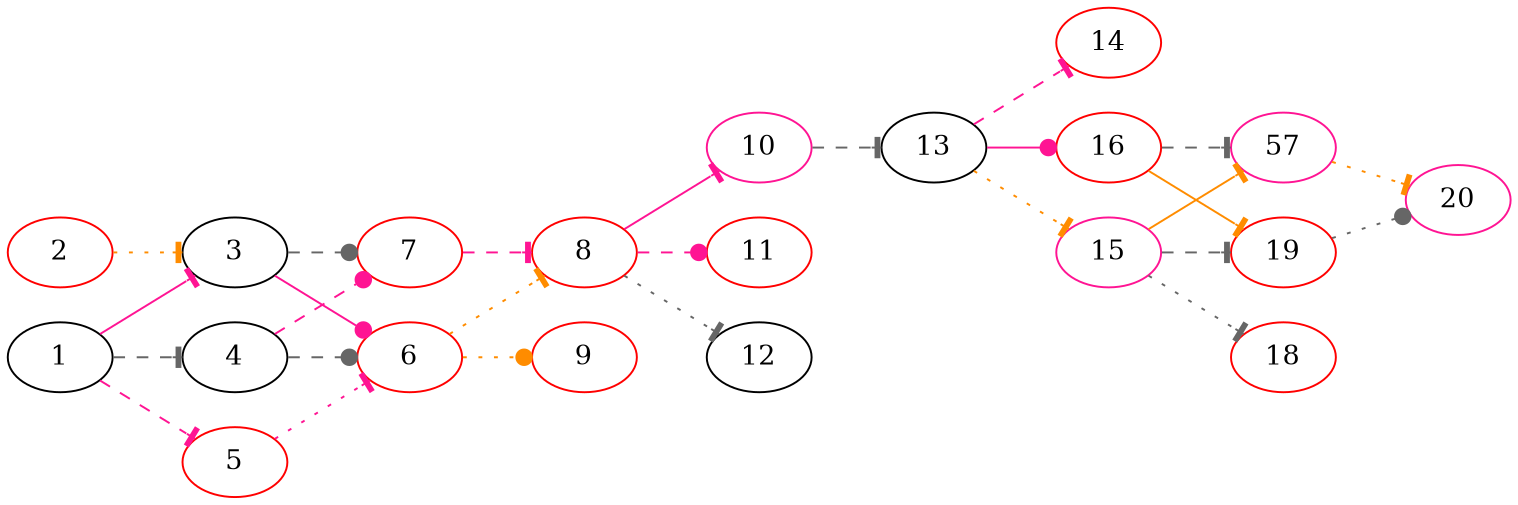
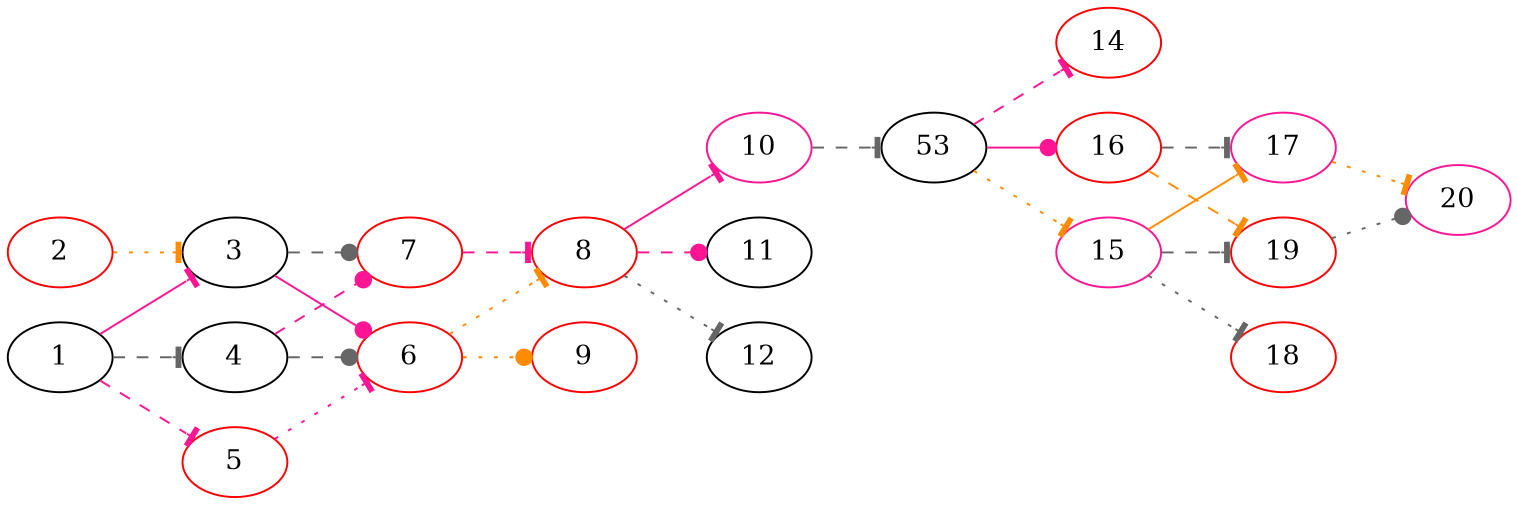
node "13": label "13" -> "53"
node "57": label "57" -> "17"
edge "16" -> "19": style solid -> dashed
node "11": color red -> black
